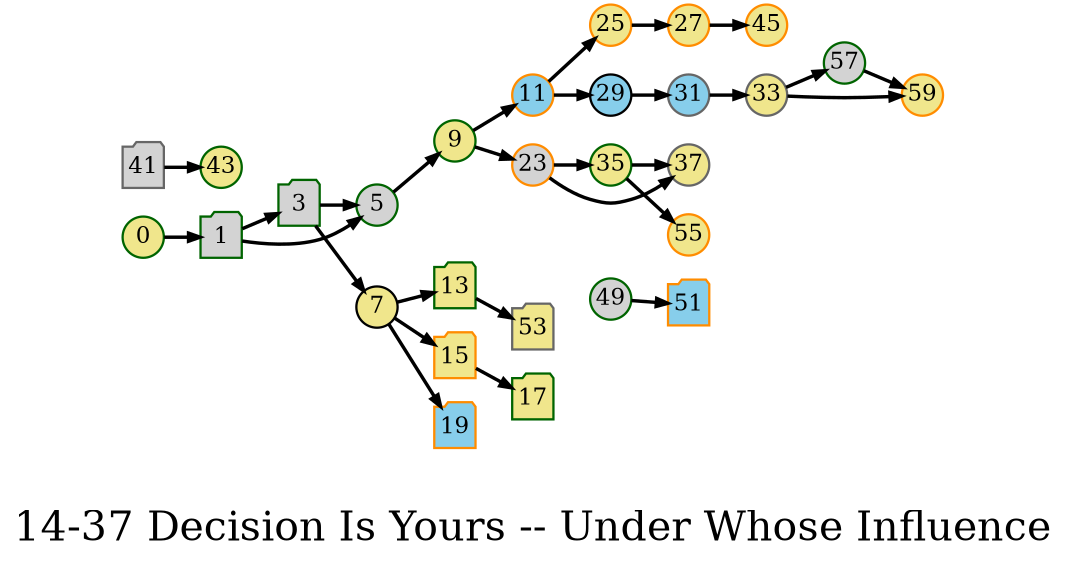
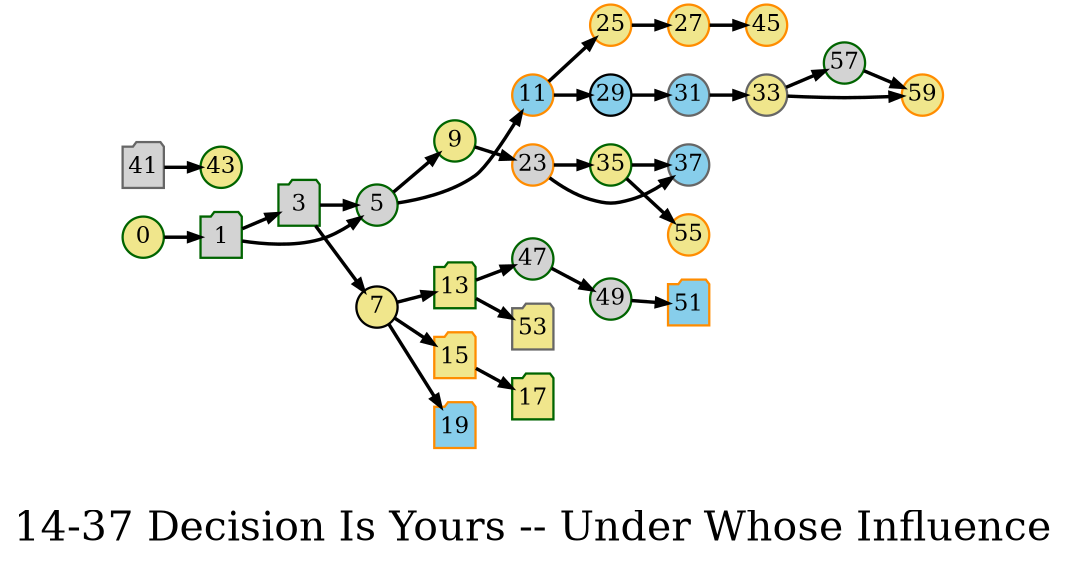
edge "9" -> "11": now "5" -> "11"
node "37": fillcolor khaki -> skyblue
node "47": added
